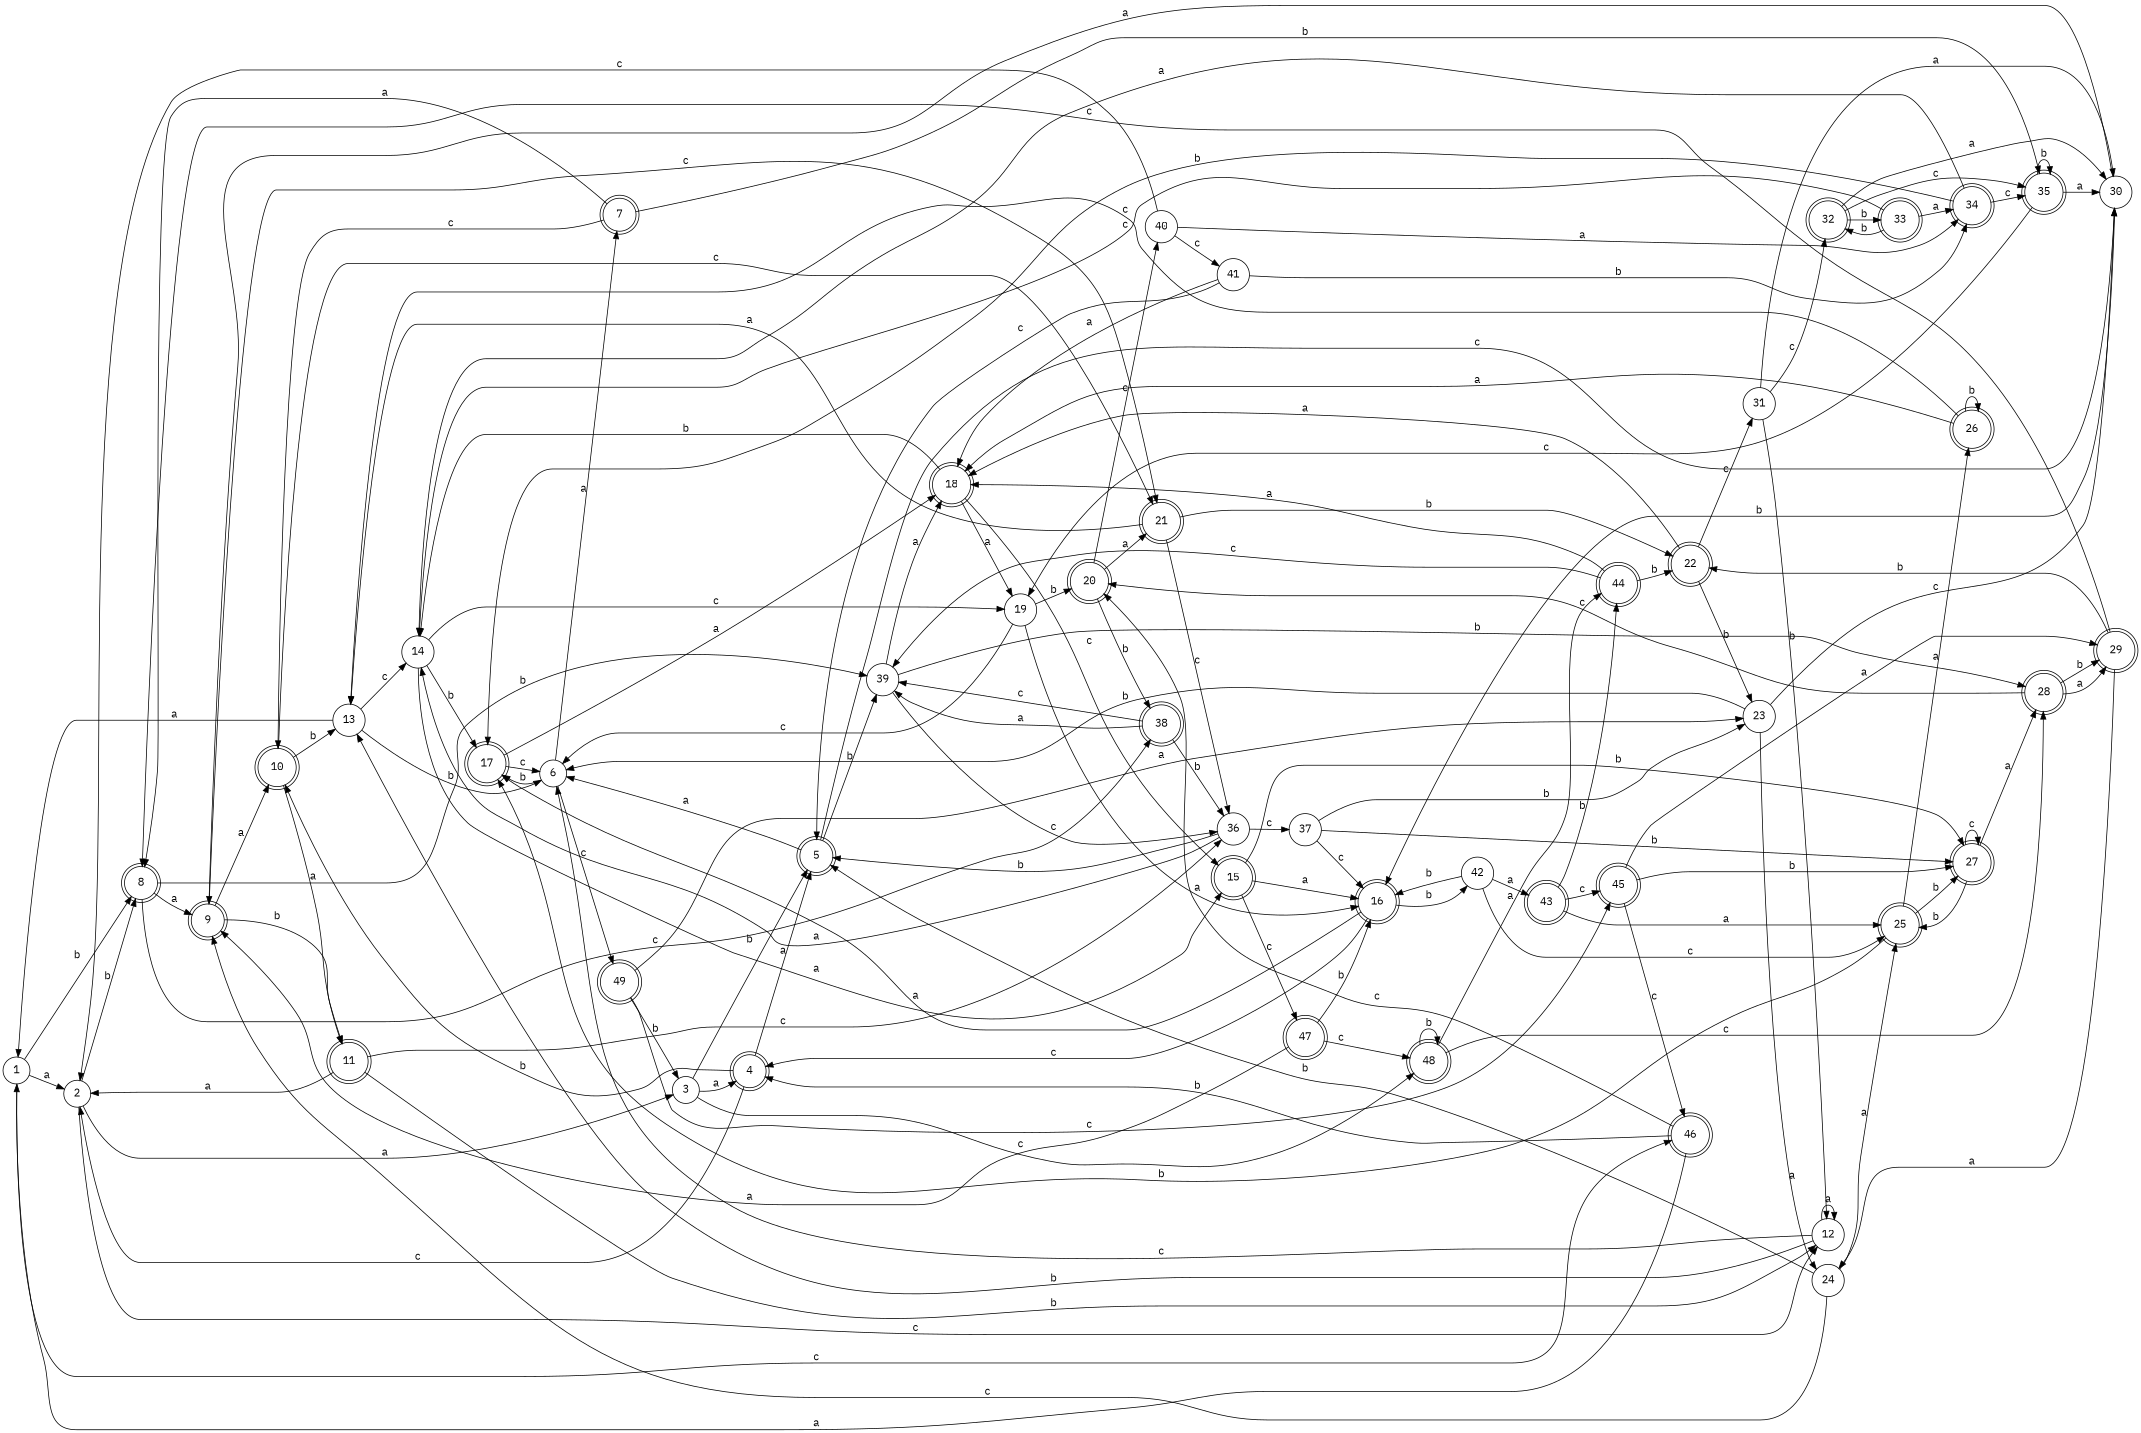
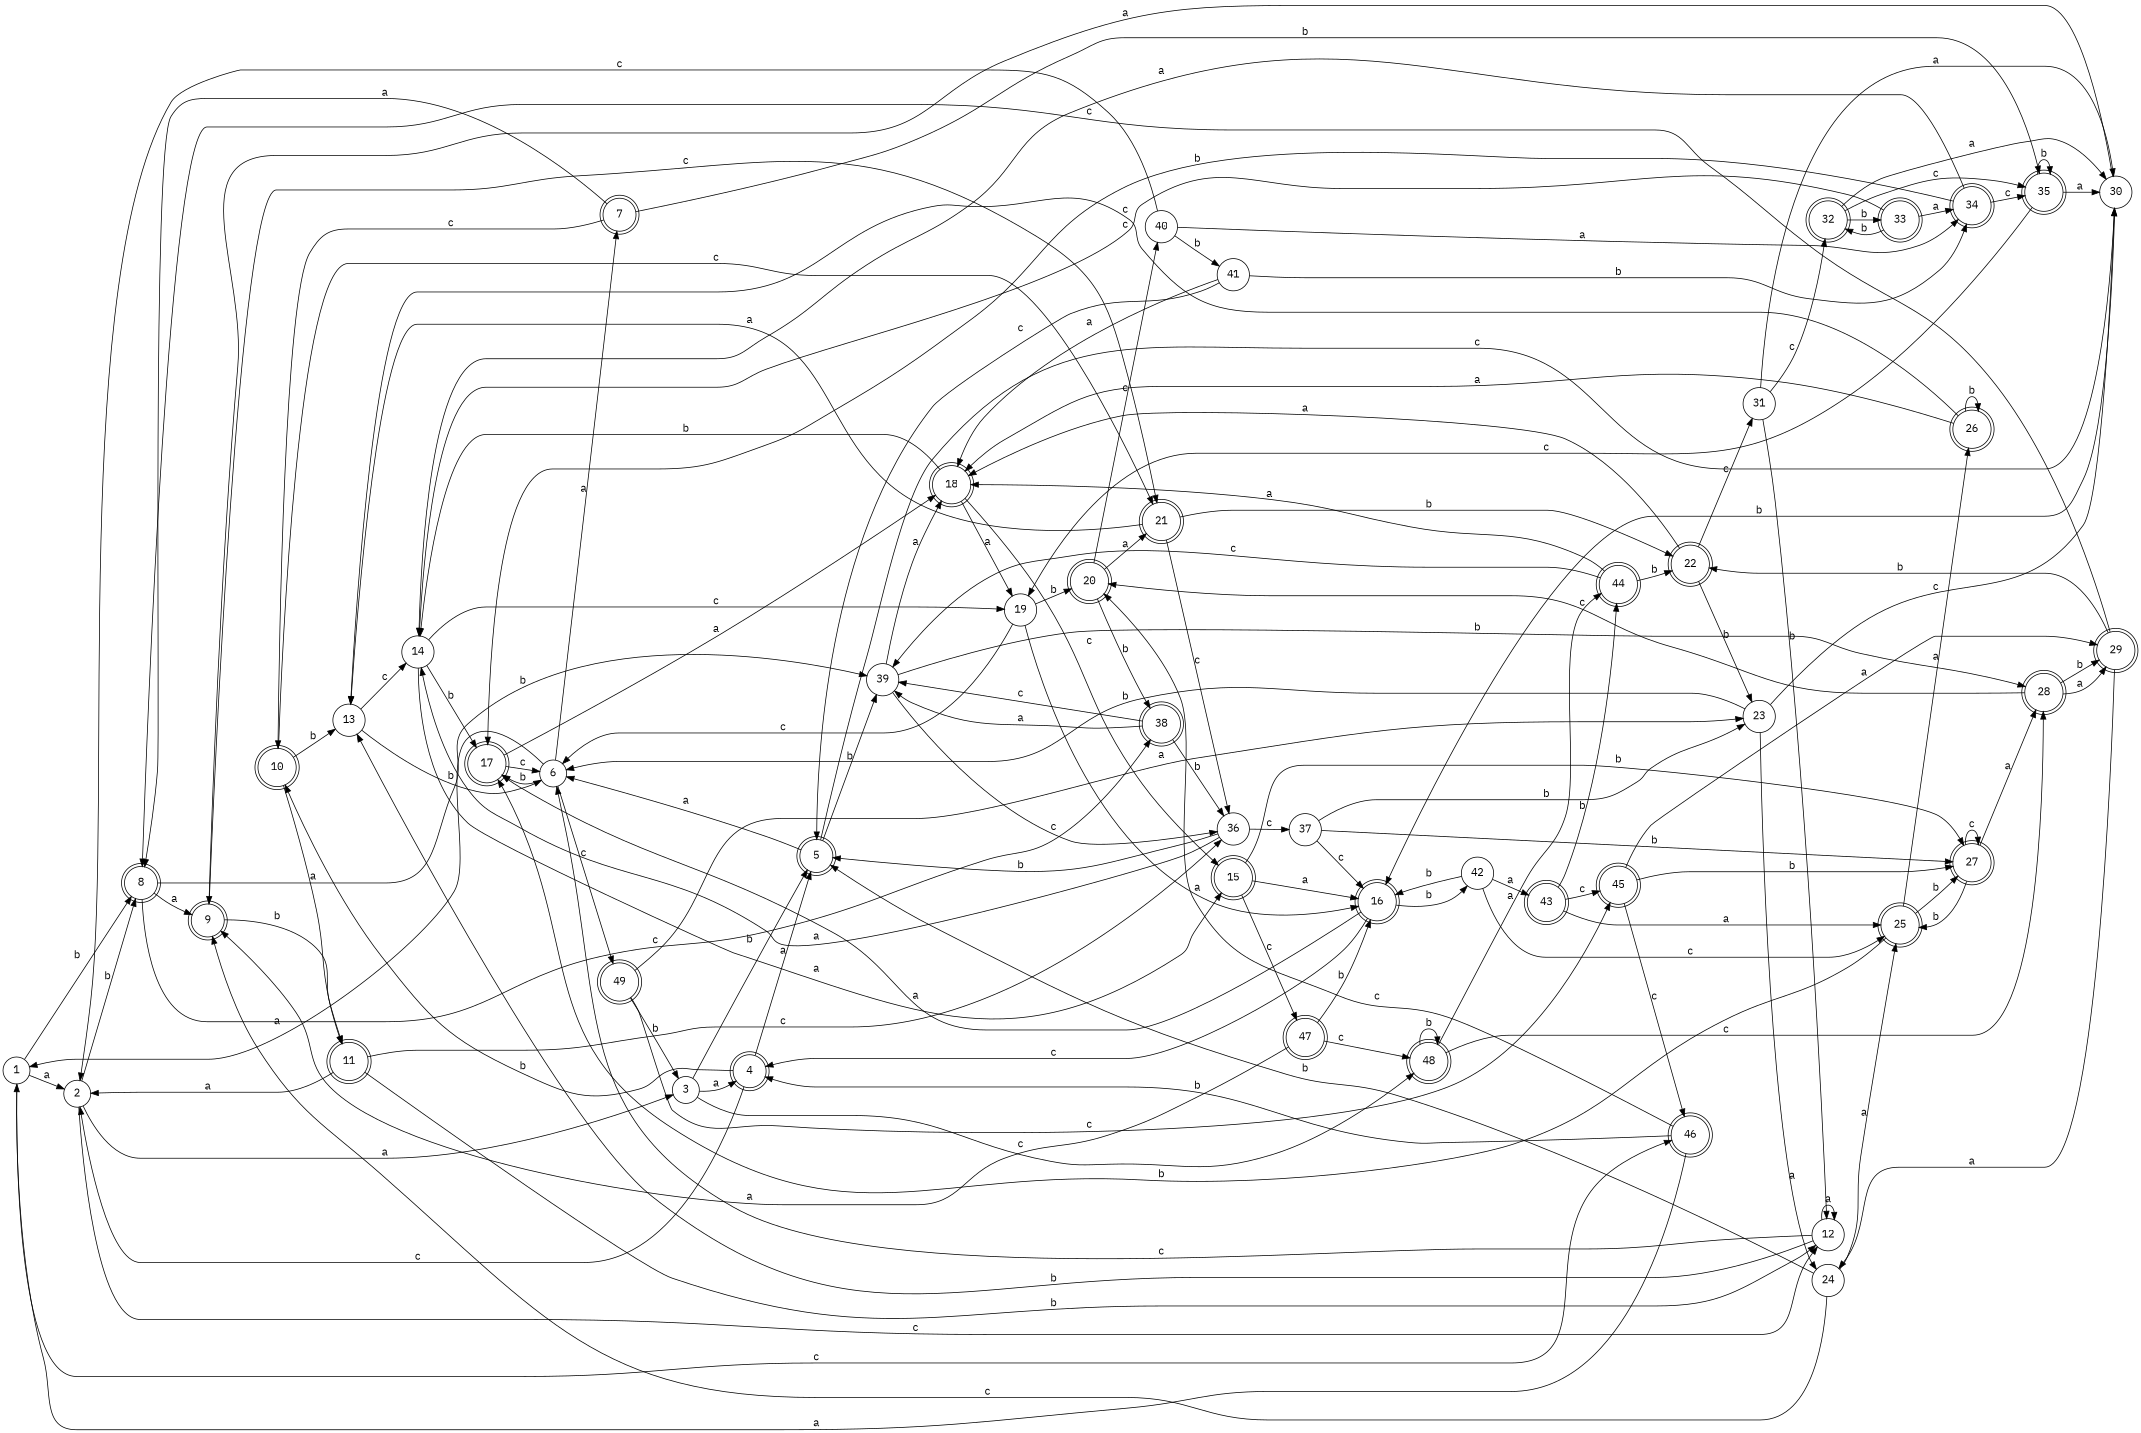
edge "40" -> "41": label "c" -> "b"
edge "13" -> "1": now "6" -> "1"
edge "9" -> "10": removed, label "a"
